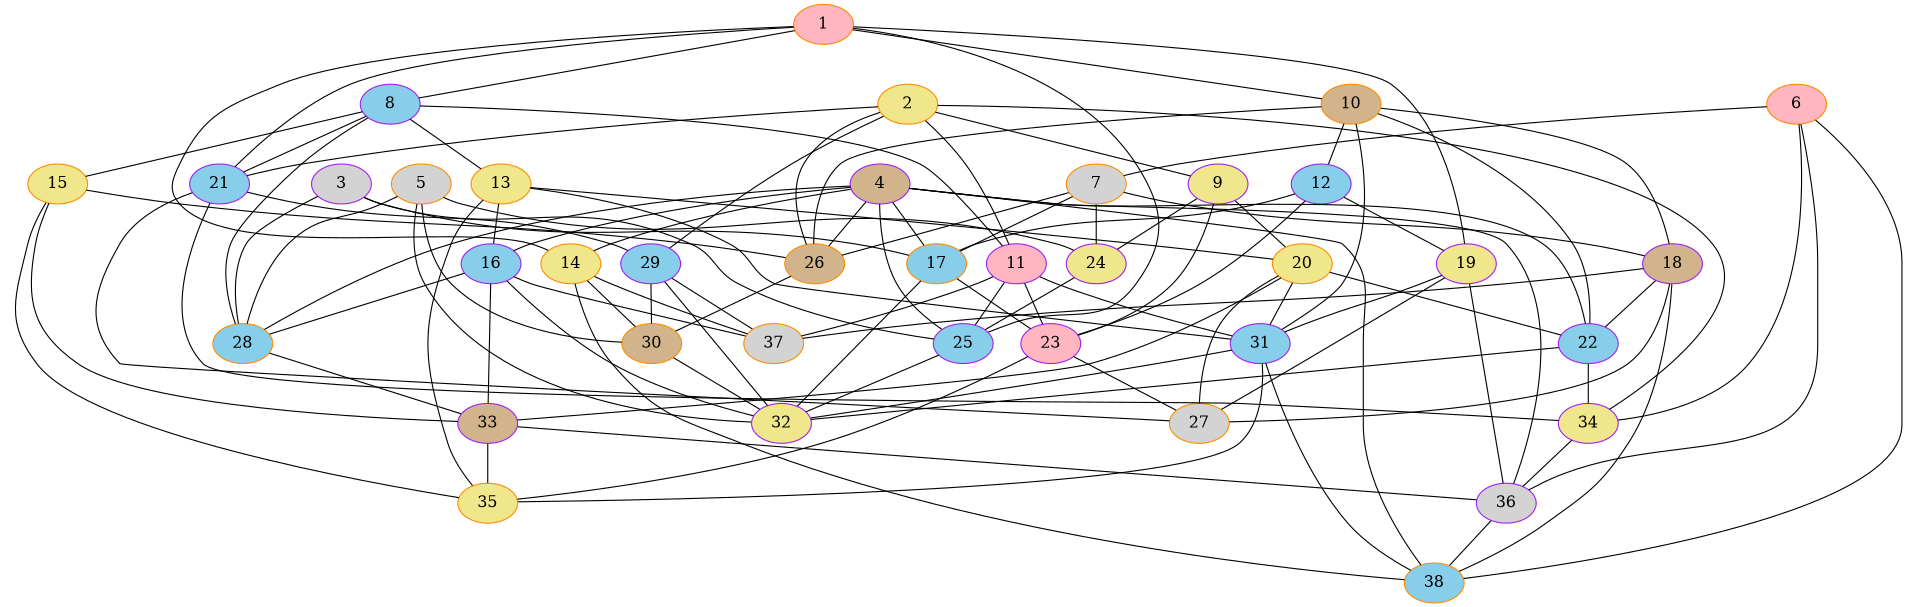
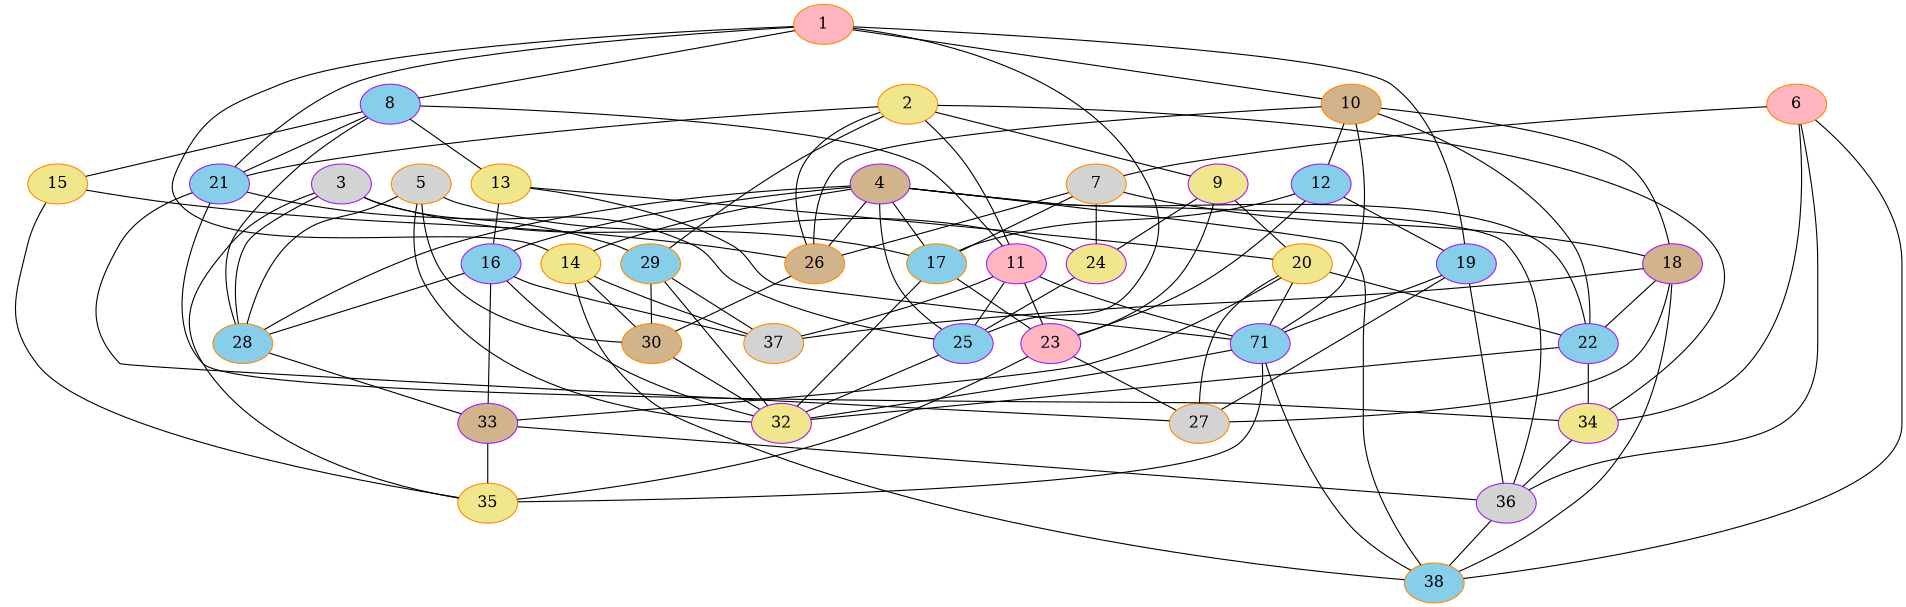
node "29": color purple -> darkorange
node "19": fillcolor khaki -> skyblue
edge "13" -- "35": now "3" -- "35"
node "31": label "31" -> "71"
edge "15" -- "33": removed
